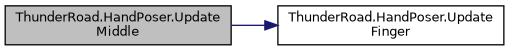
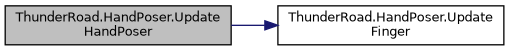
node "ThunderRoad.HandPoser.Update Middle": label "ThunderRoad.HandPoser.Update Middle" -> "ThunderRoad.HandPoser.Update HandPoser"
